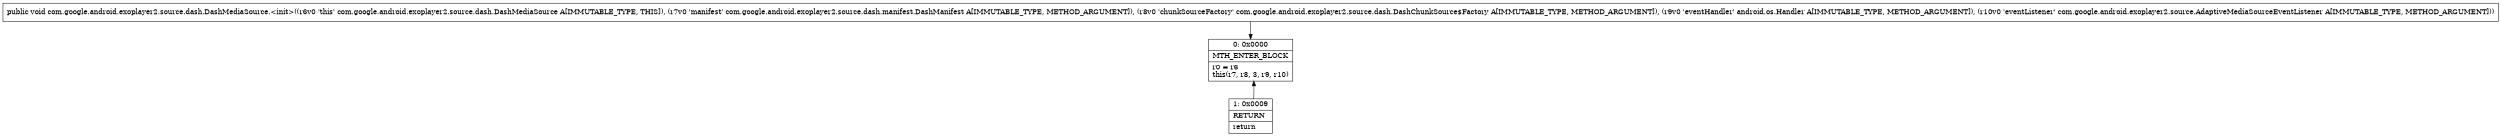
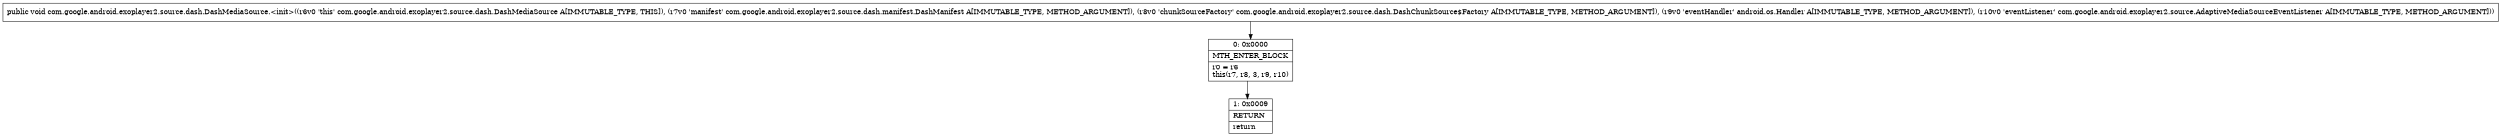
edge "1: 0x0009" -> "0: 0x0000": reversed
